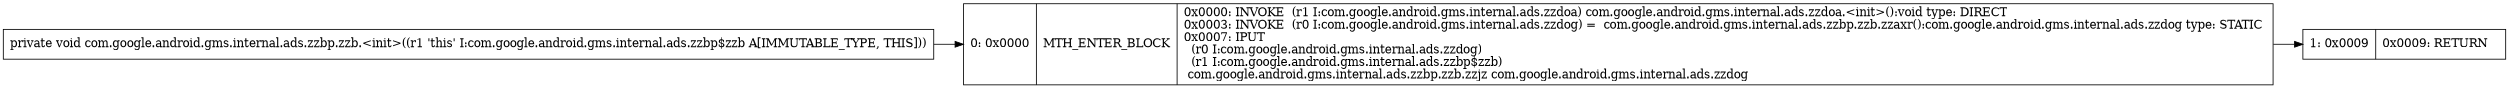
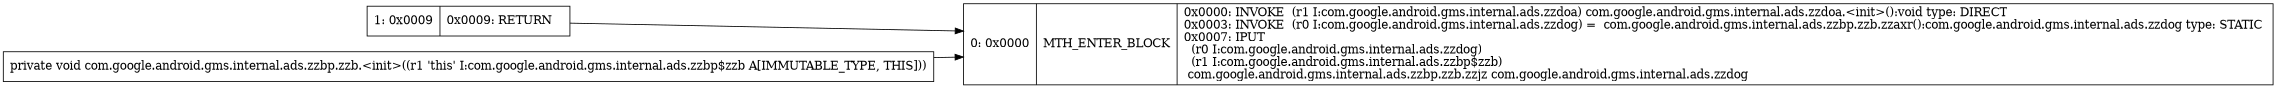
edge "0: 0x0000" -> "1: 0x0009": reversed
